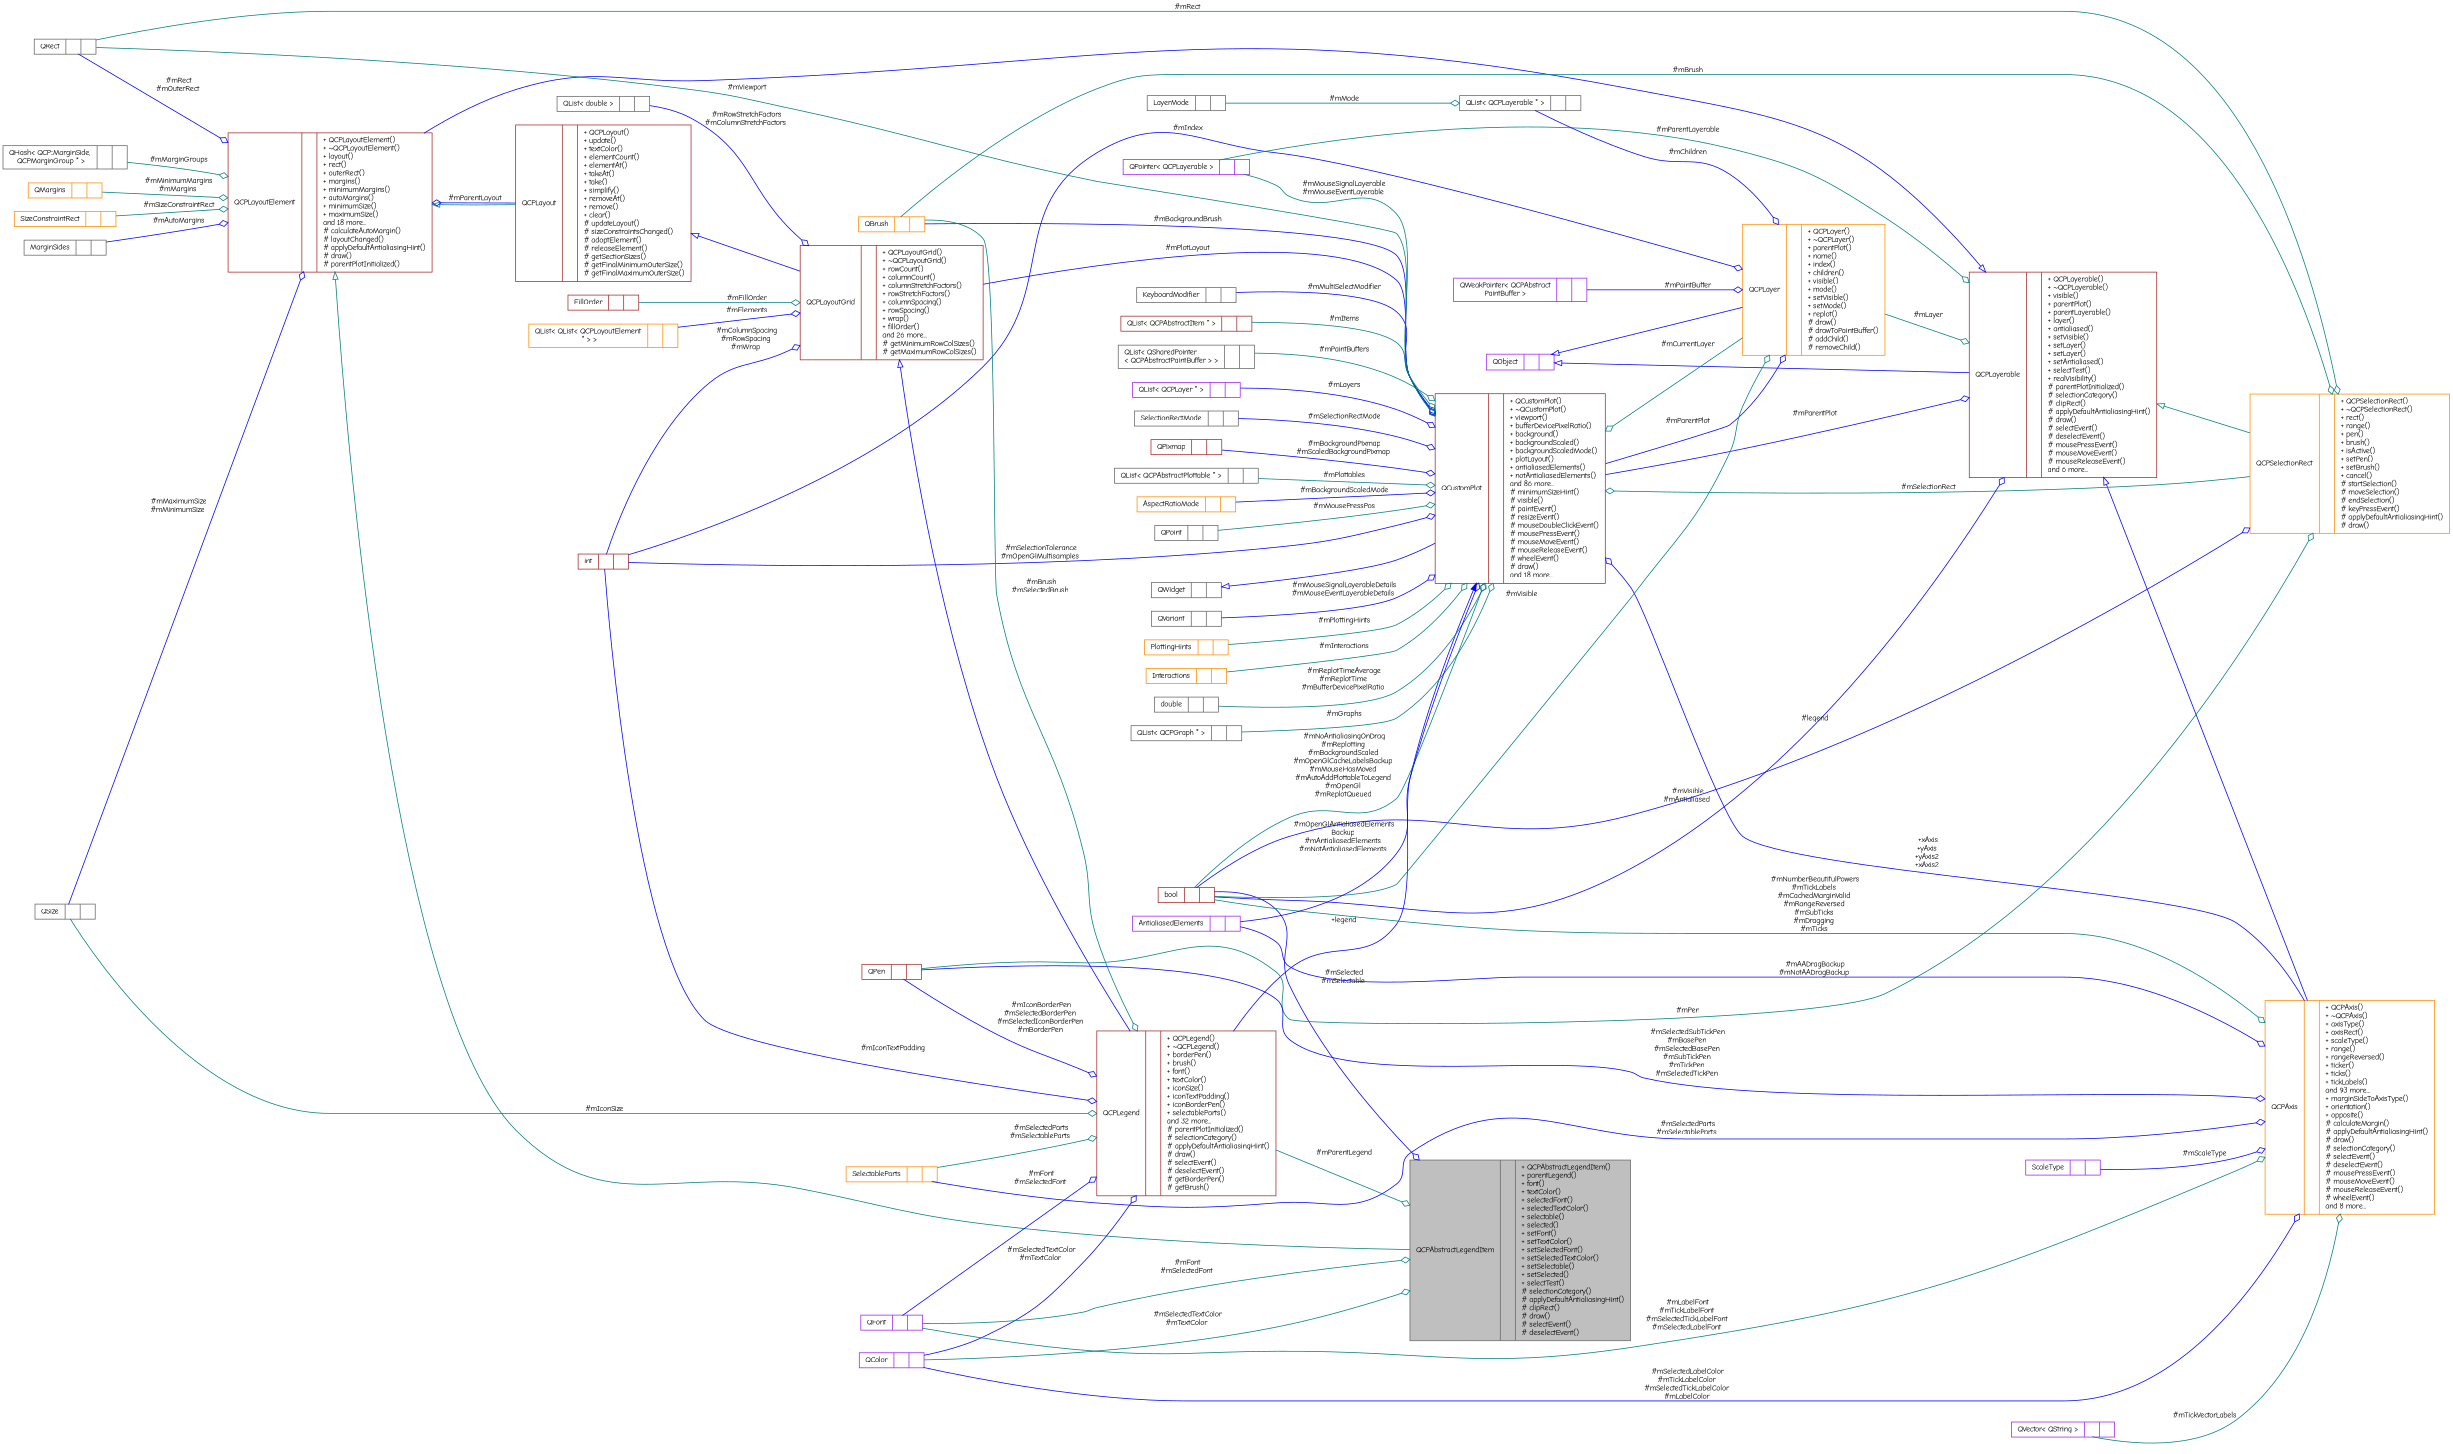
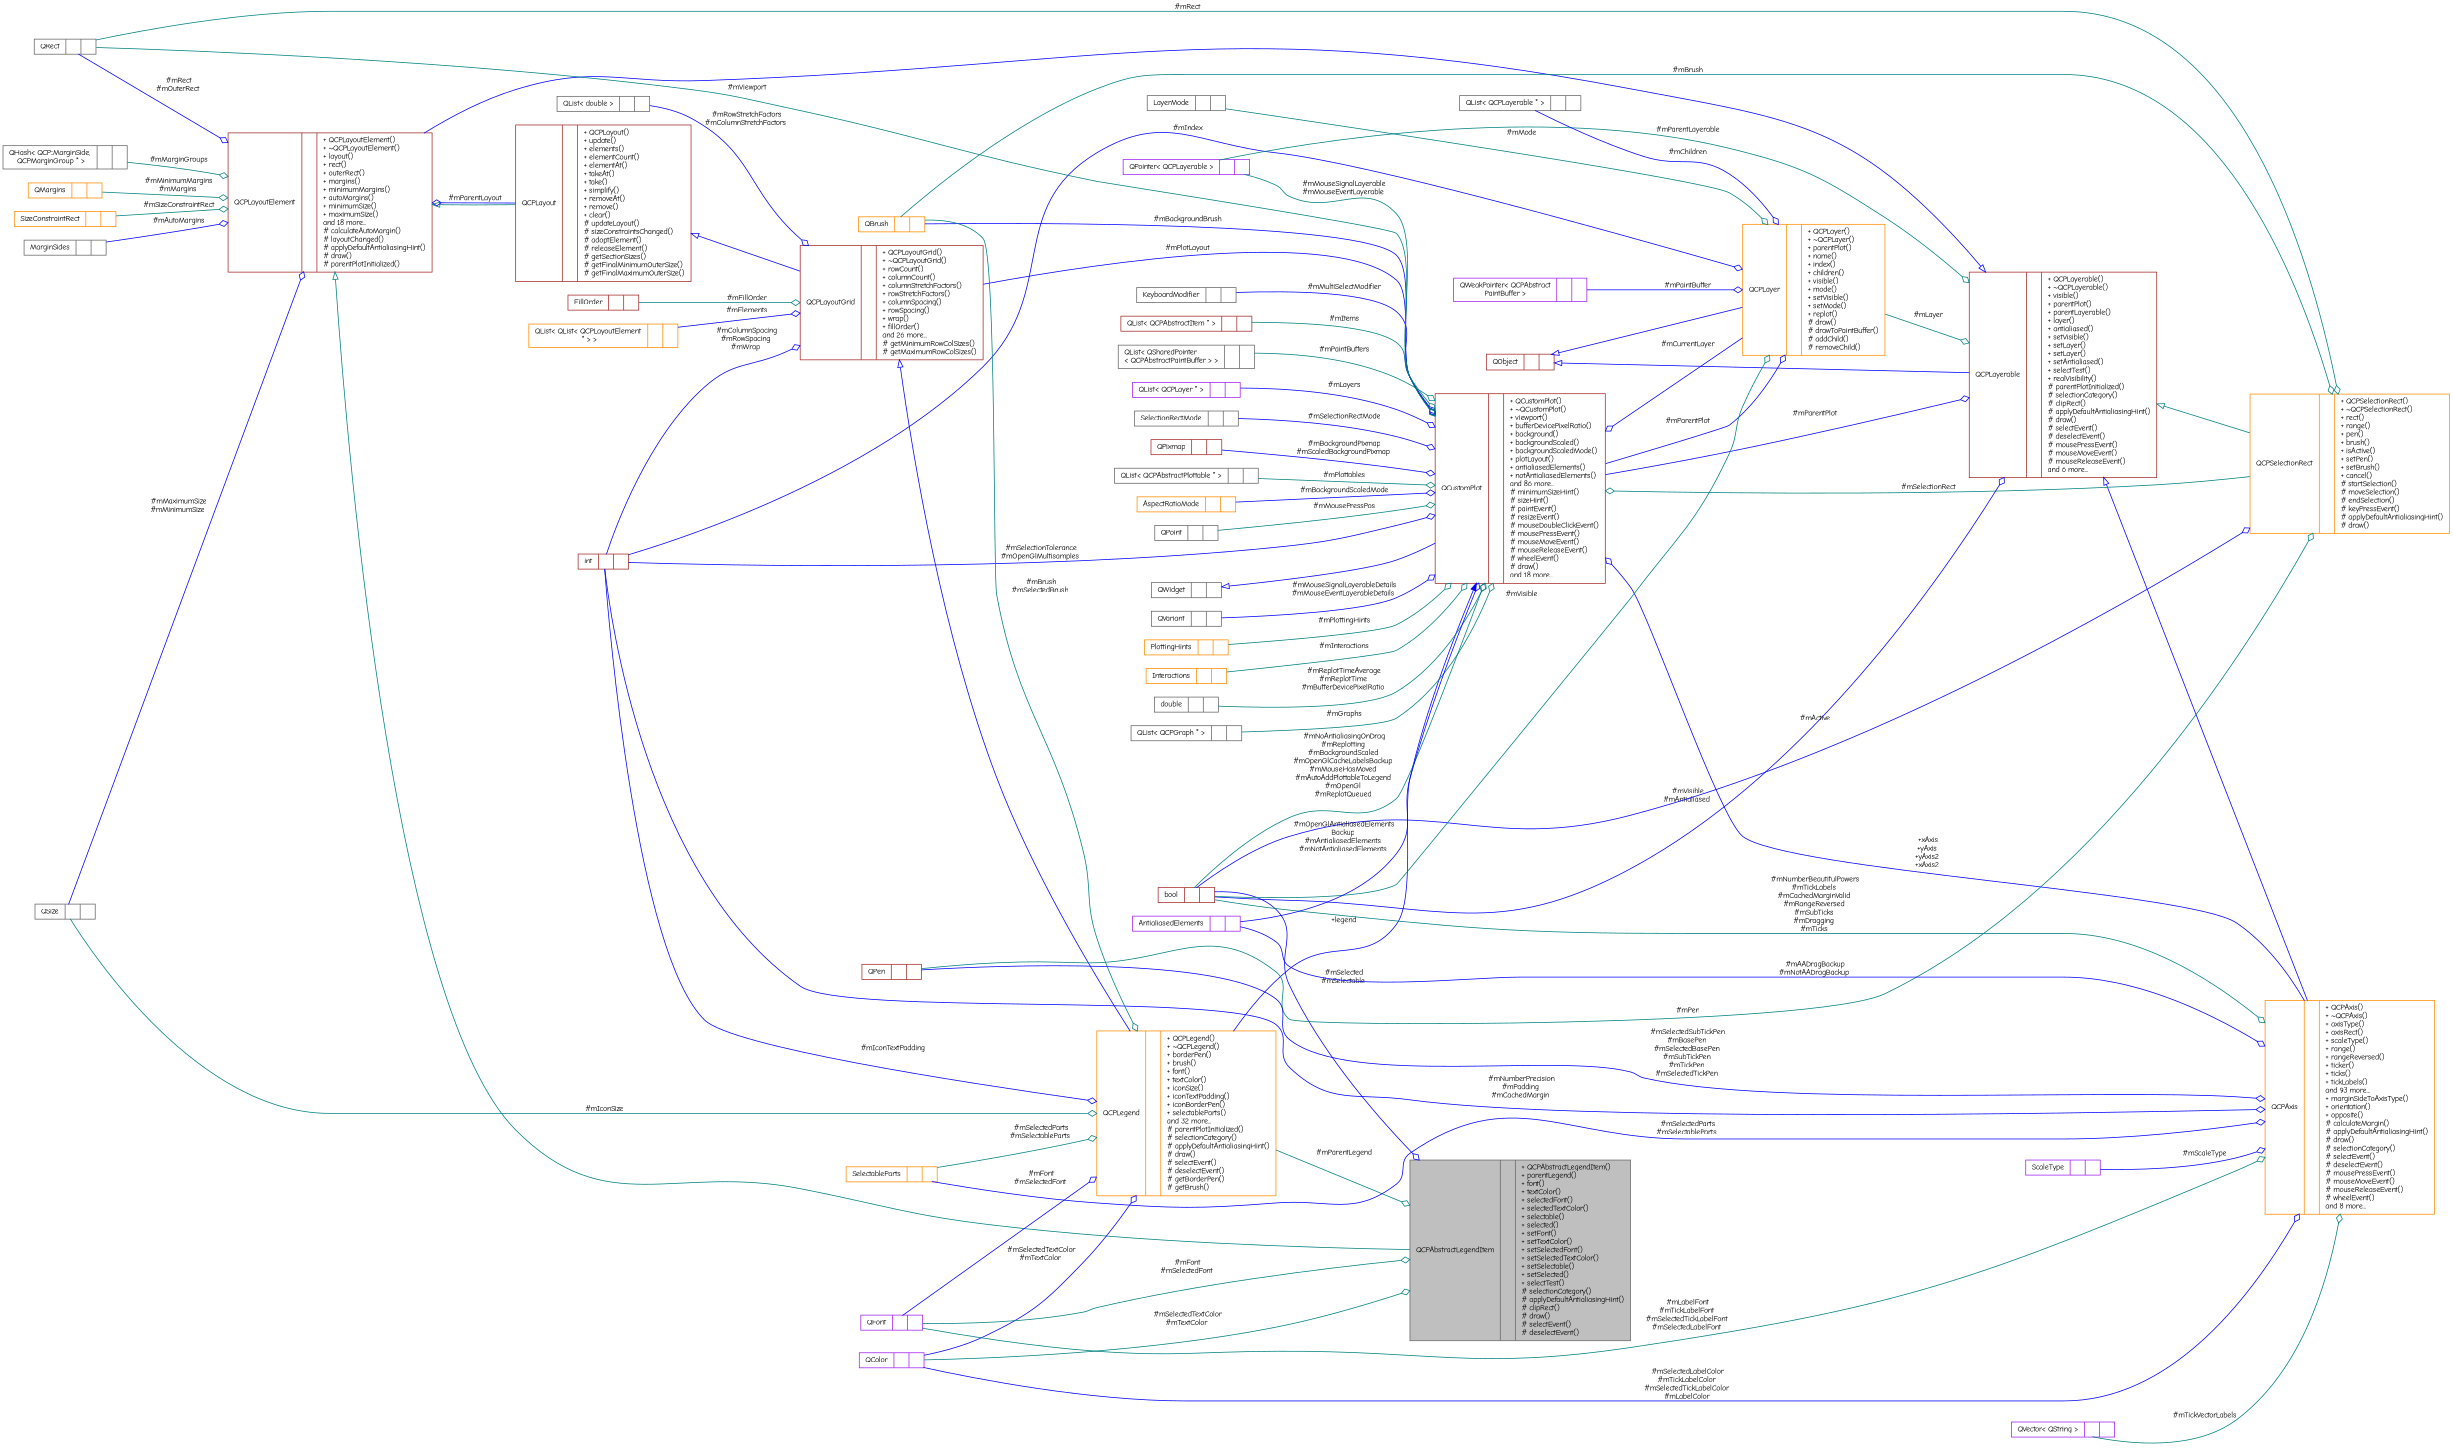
edge "LayerMode" -> "QList< QCPLayerable * >": now "LayerMode" -> "QCPLayer"
node "QCPLayout": text "+ textColor()" -> "+ elements()"
node "QObject": color purple -> brown
edge "QCPLayer" -> "QCustomPlot": color teal -> blue
node "QCustomPlot": text "# visible()" -> "# sizeHint()"
edge "bool" -> "QCPSelectionRect": label " #legend" -> " #mActive"
edge "QPen" -> "QCPLegend": removed, label "#mIconBorderPen #mSelectedBorderPen #mSelectedIconBorderPen #mBorderPen"
edge "int" -> "QCPAxis": added, label "#mNumberPrecision #mPadding #mCachedMargin"
node "QCPLegend": color brown -> darkorange
